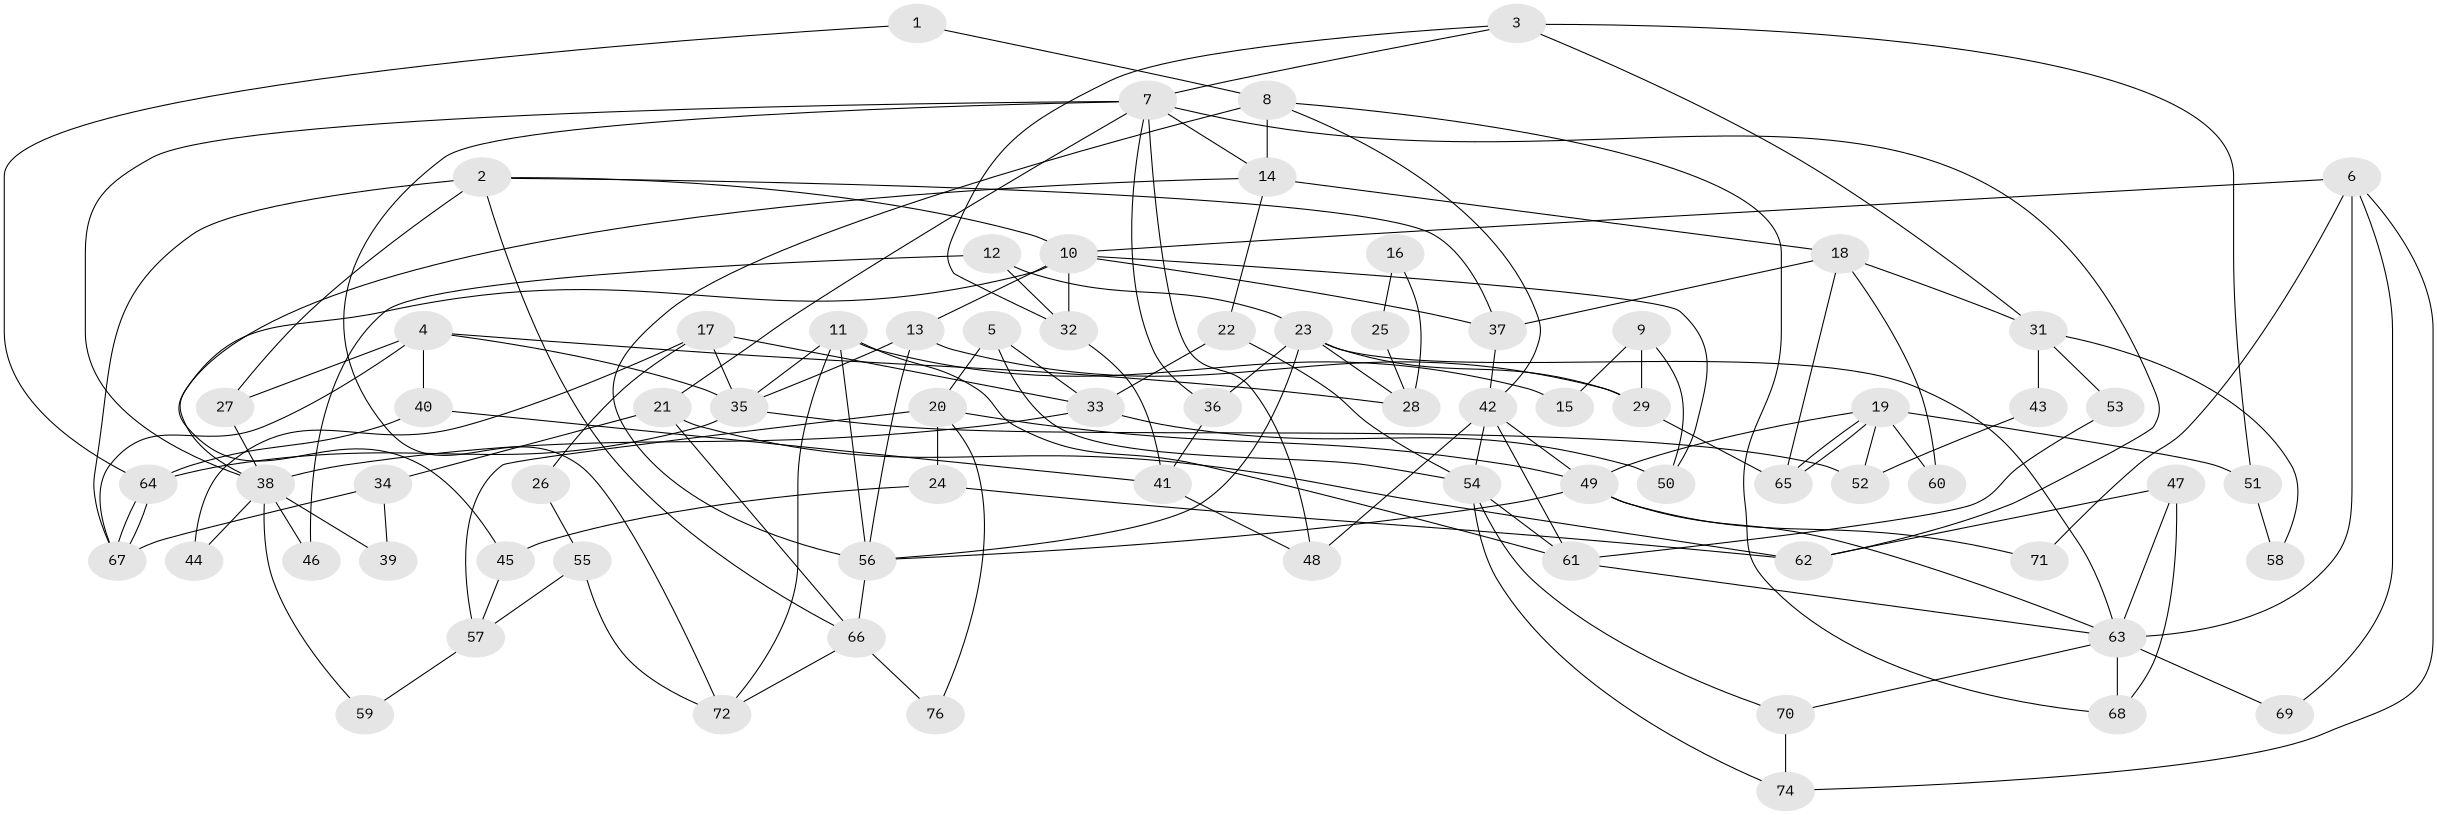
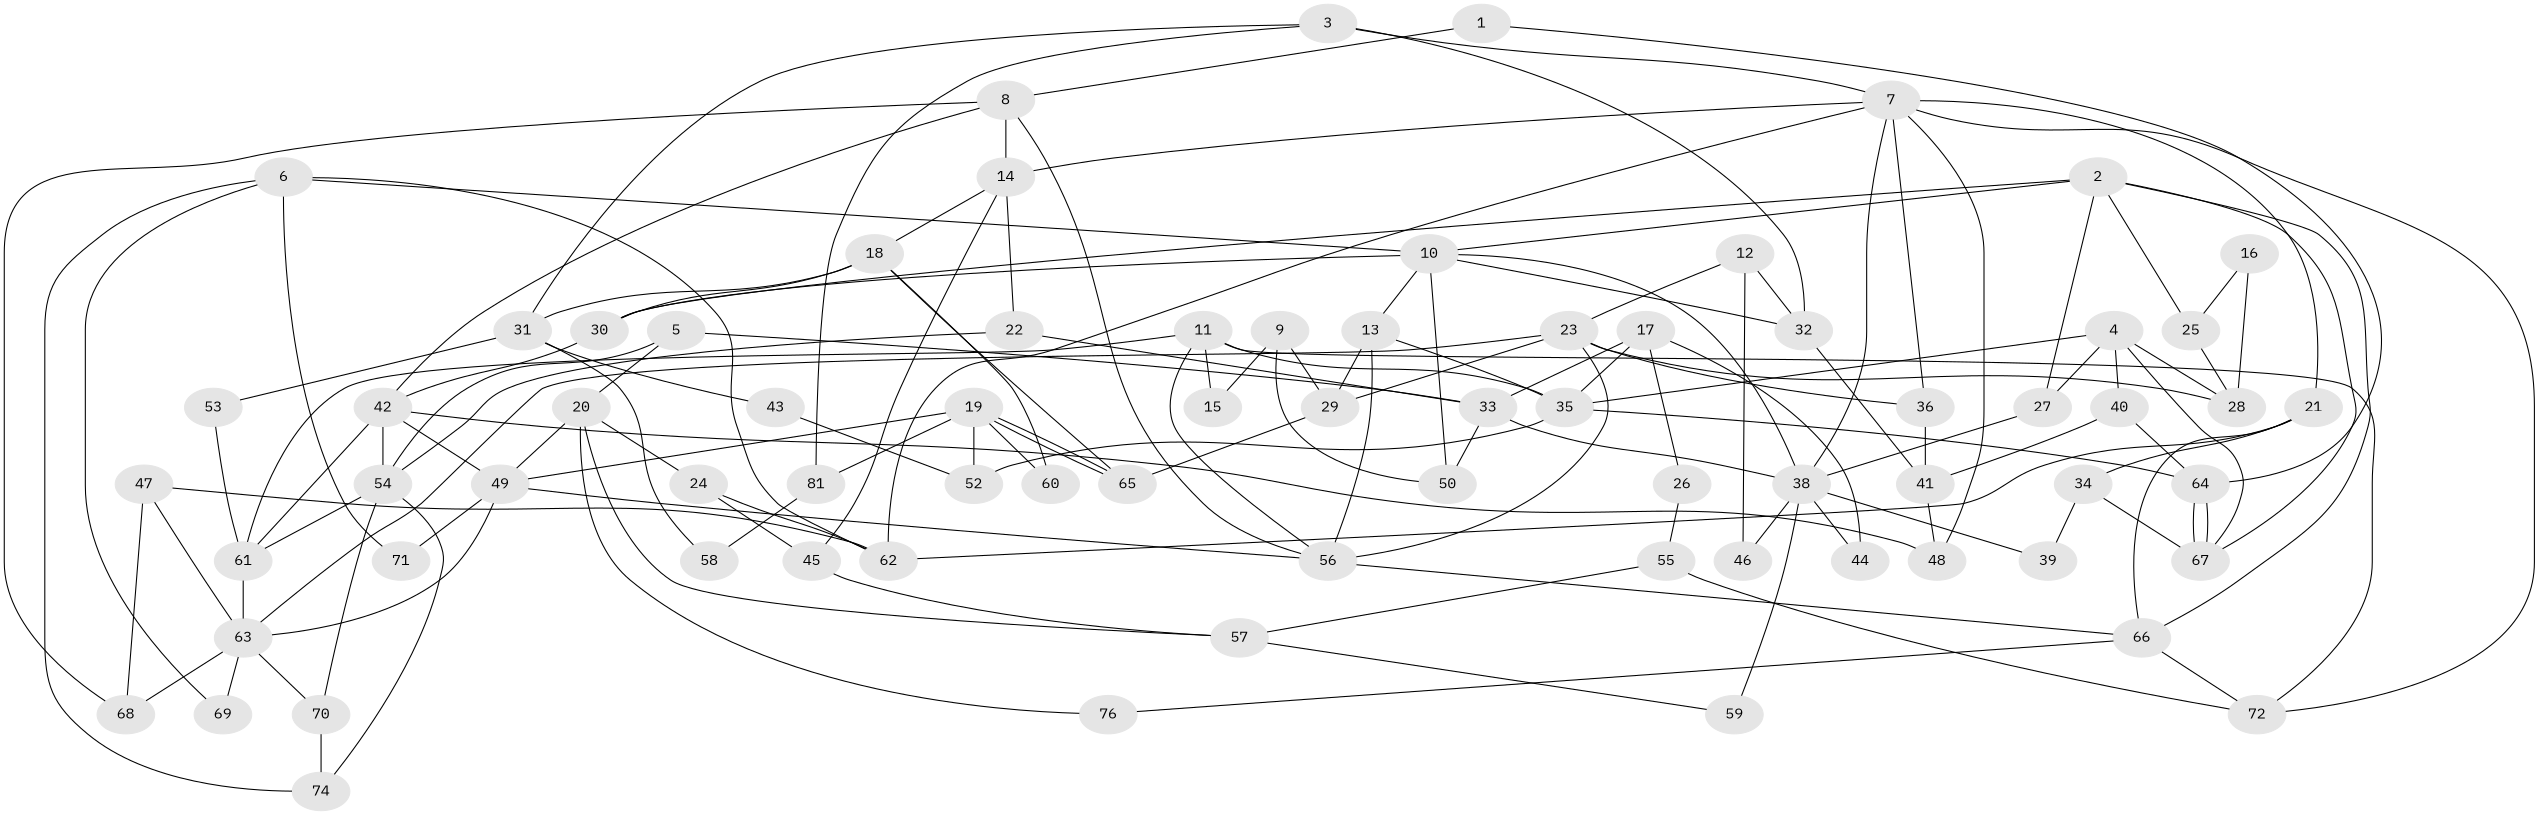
edge "2" -- "25": added
node "37": label "37" -> "30"
node "51": label "51" -> "81"
edge "6" -- "63": now "6" -- "62"
